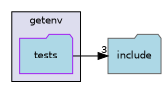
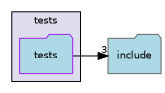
cluster "getenv": label "getenv" -> "tests"
